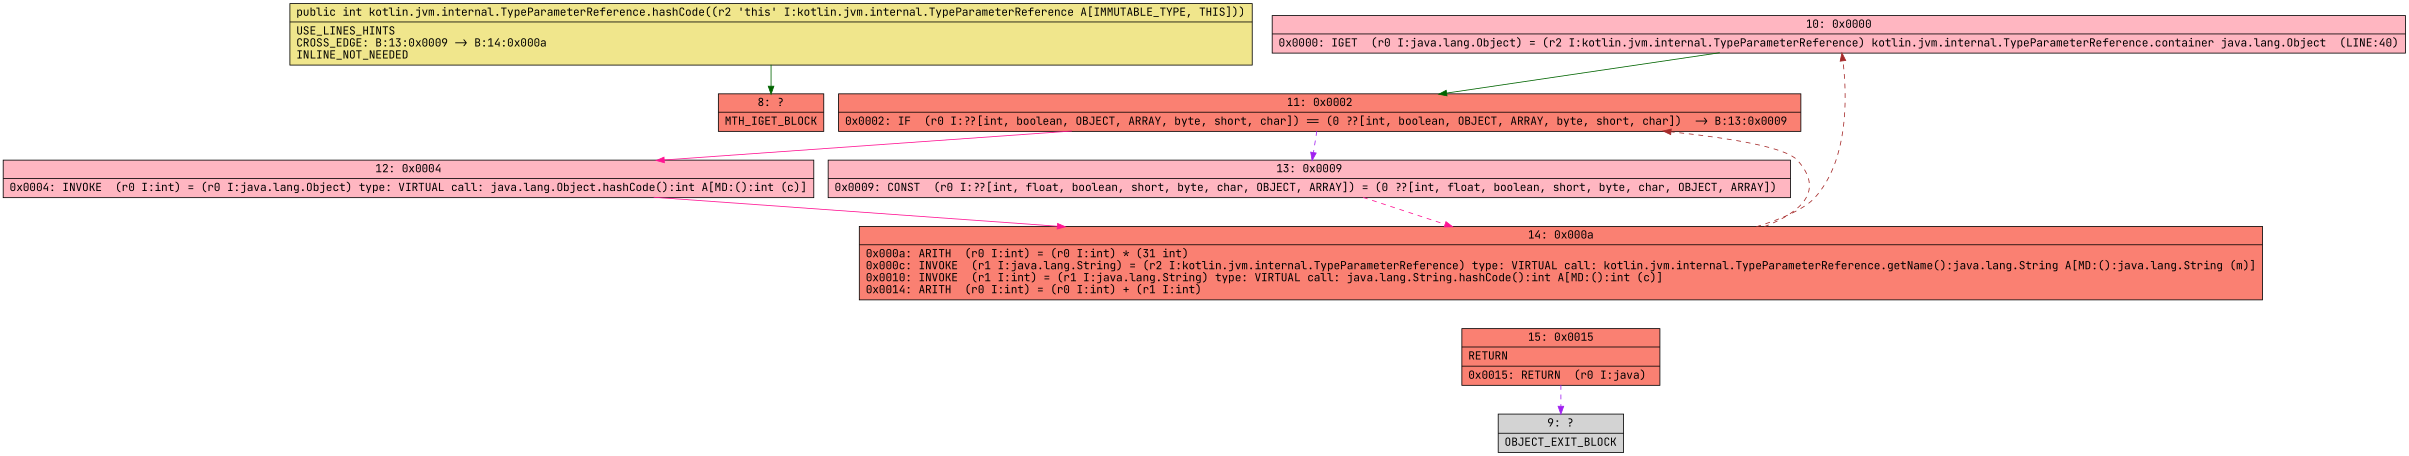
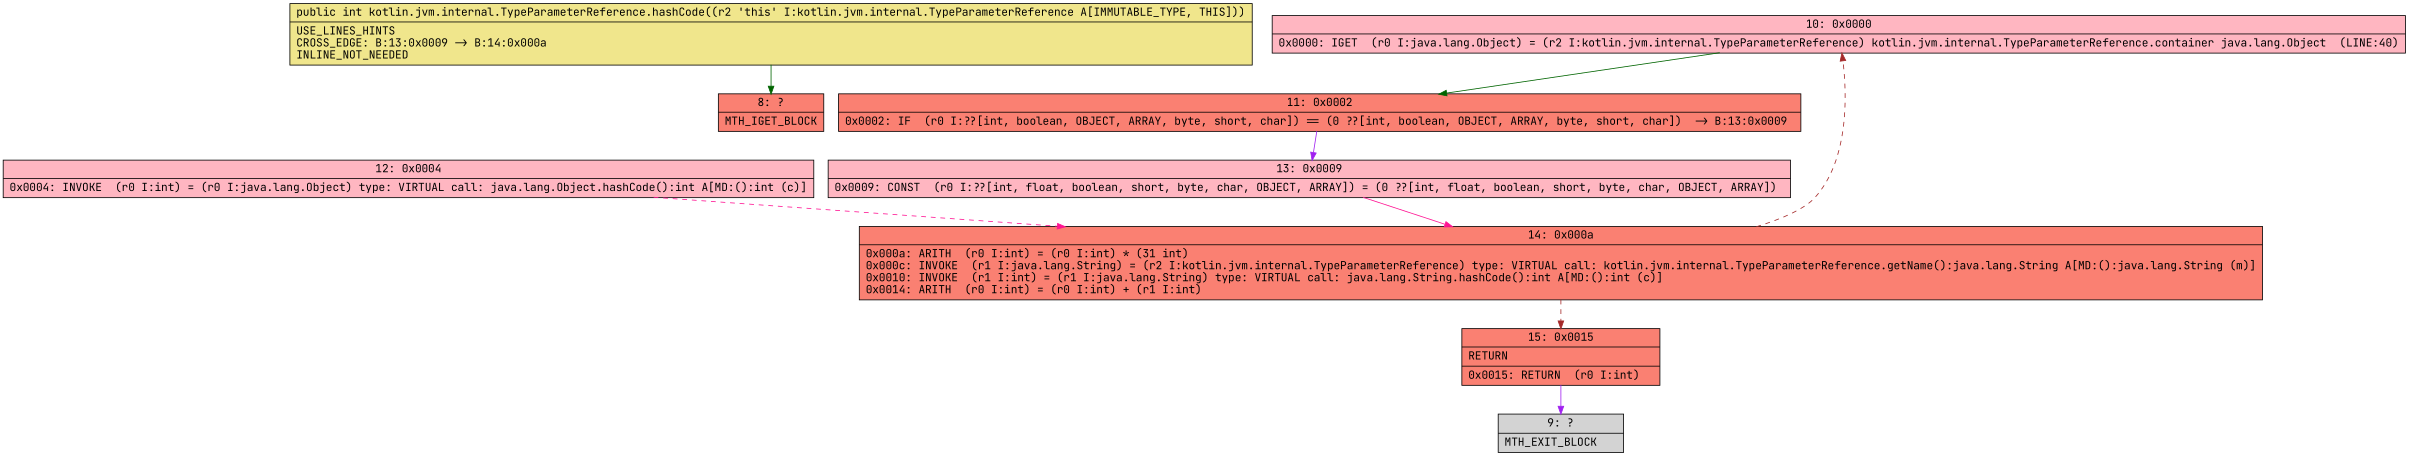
edge "11: 0x0002" -> "13: 0x0009": style dashed -> solid
edge "11: 0x0002" -> "12: 0x0004": removed
edge "14: 0x000a" -> "11: 0x0002": now "14: 0x000a" -> "15: 0x0015"
edge "13: 0x0009" -> "14: 0x000a": style dashed -> solid
edge "12: 0x0004" -> "14: 0x000a": style solid -> dashed
node "15: 0x0015": text "0x0015: RETURN  (r0 I:java)" -> "0x0015: RETURN  (r0 I:int)"
edge "15: 0x0015" -> "9: ?": style dashed -> solid
node "9: ?": text "OBJECT_EXIT_BLOCK" -> "MTH_EXIT_BLOCK"
